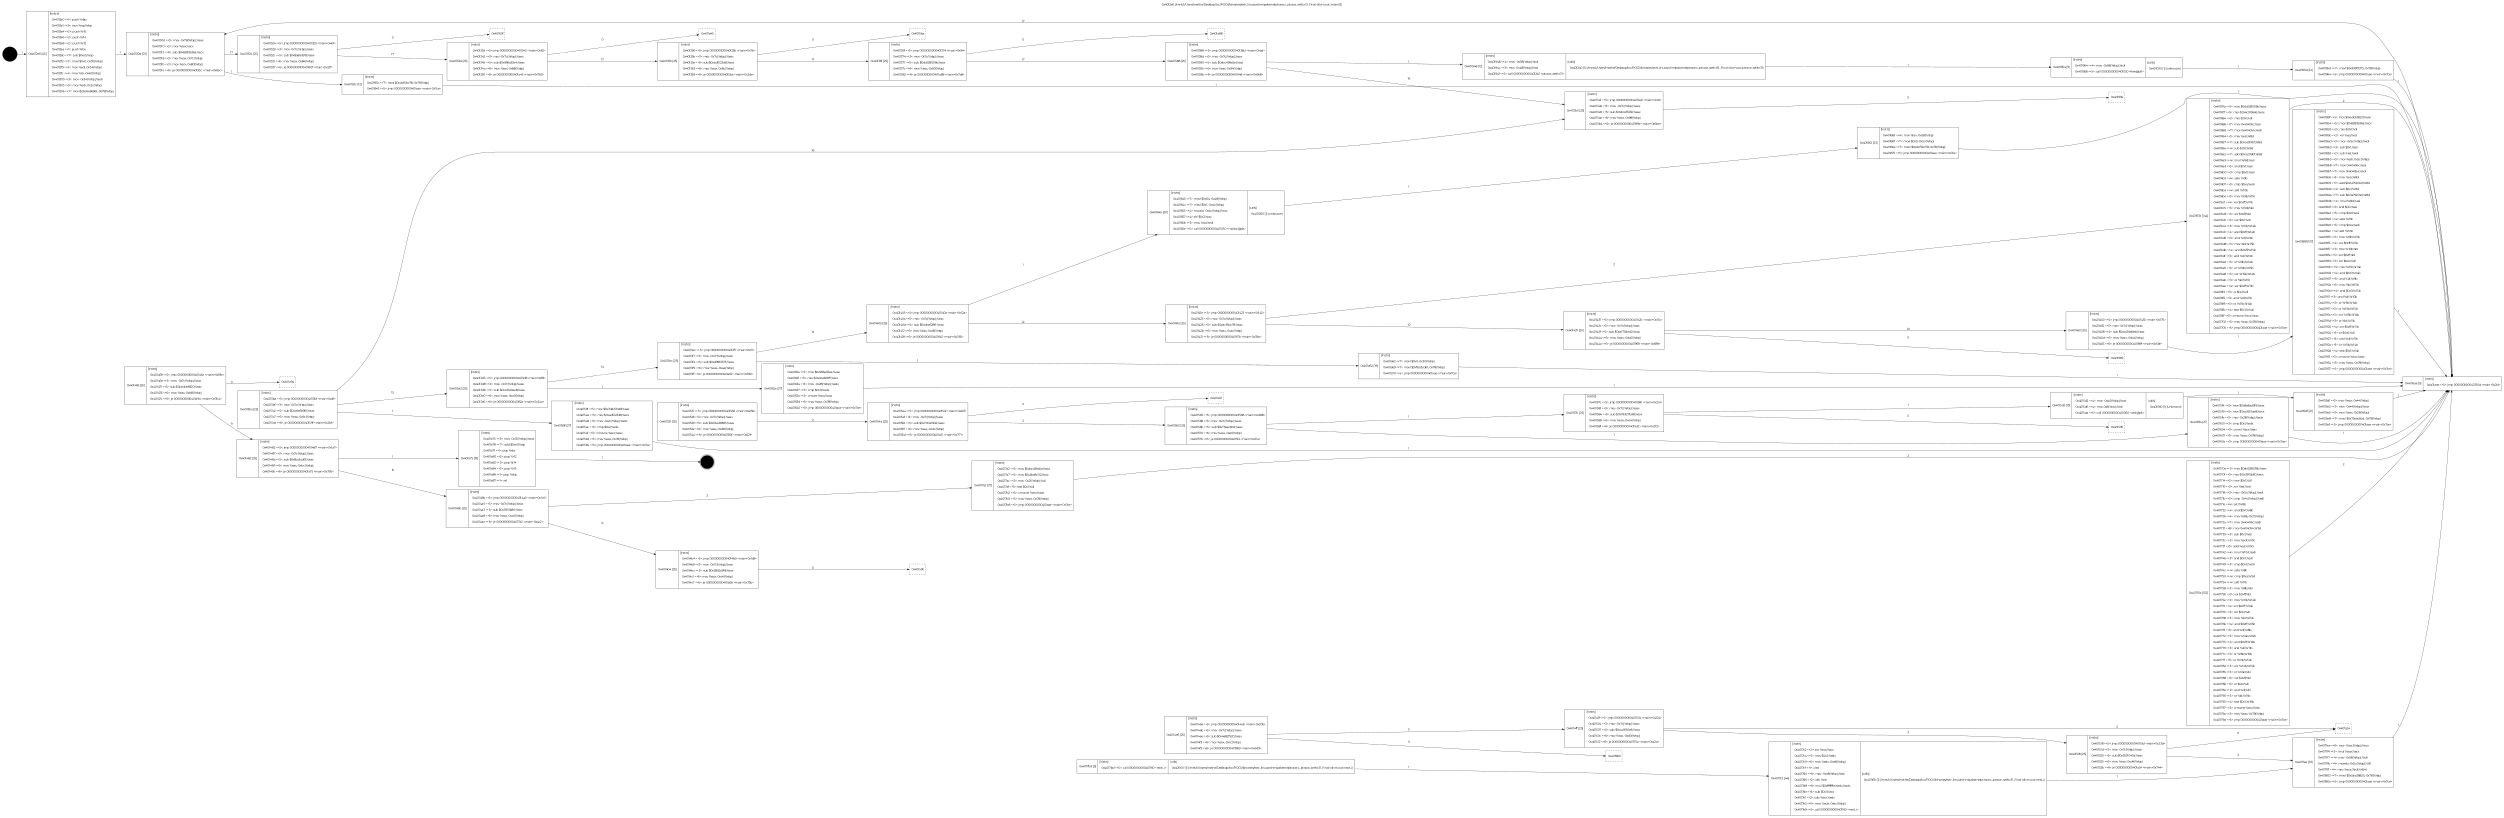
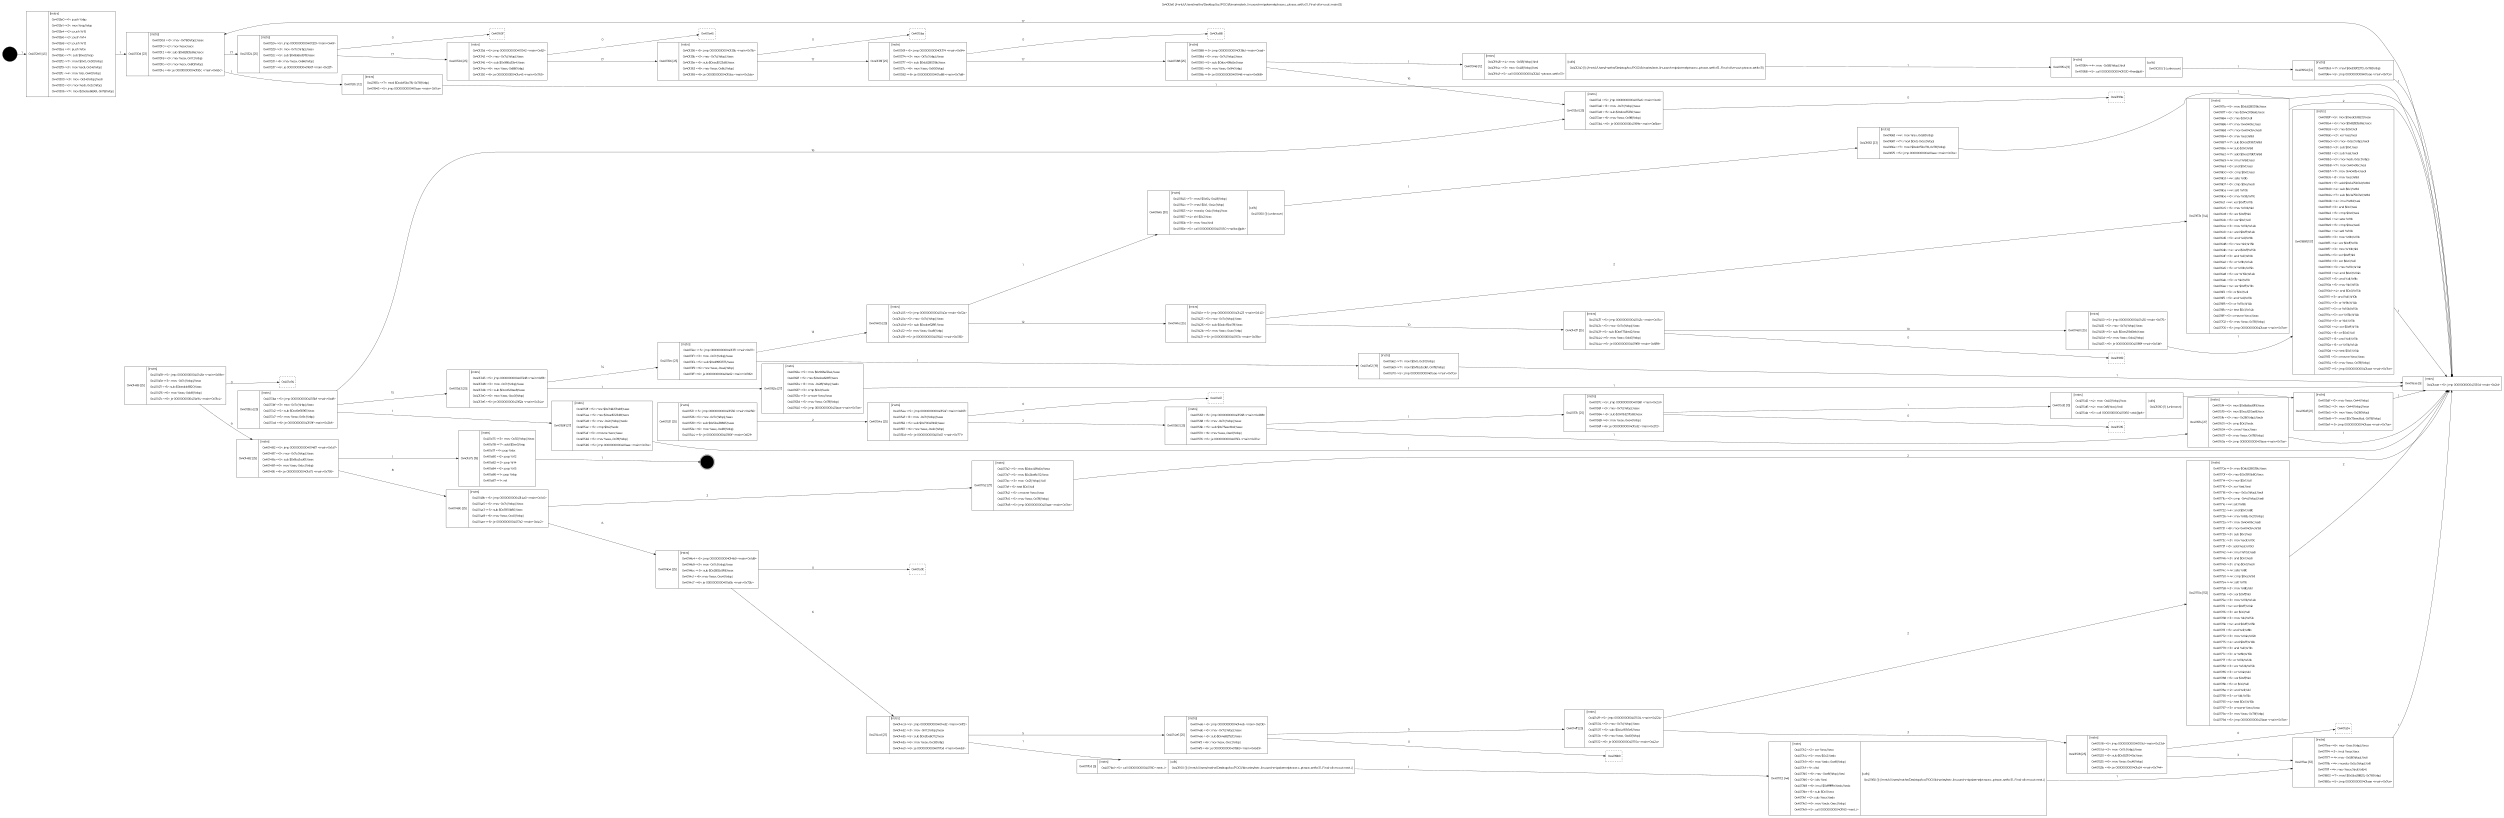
edge "0x4014ff [25]" -> "0x401a24": now "0x4014ff [25]" -> "0x40170a [152]"
node "0x4014cd [25]": added
